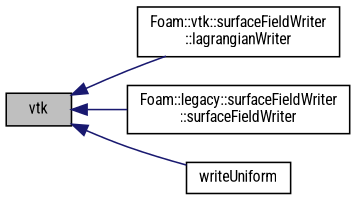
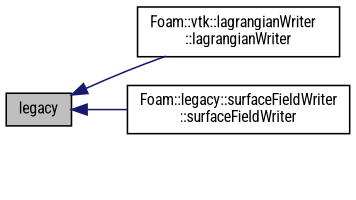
node "Foam::vtk::surfaceFieldWriter ::lagrangianWriter": label "Foam::vtk::surfaceFieldWriter ::lagrangianWriter" -> "Foam::vtk::lagrangianWriter ::lagrangianWriter"
node "vtk": label "vtk" -> "legacy"
node "writeUniform": removed
